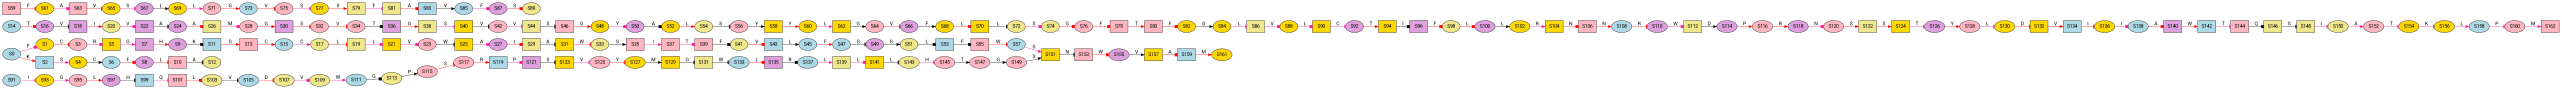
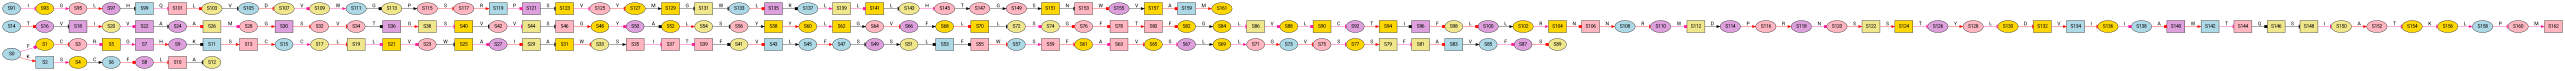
edge "S150" -> "S152": color deeppink -> red
edge "S35" -> "S37": arrowhead normal -> tee
edge "S57" -> "S151": now "S57" -> "S59"
